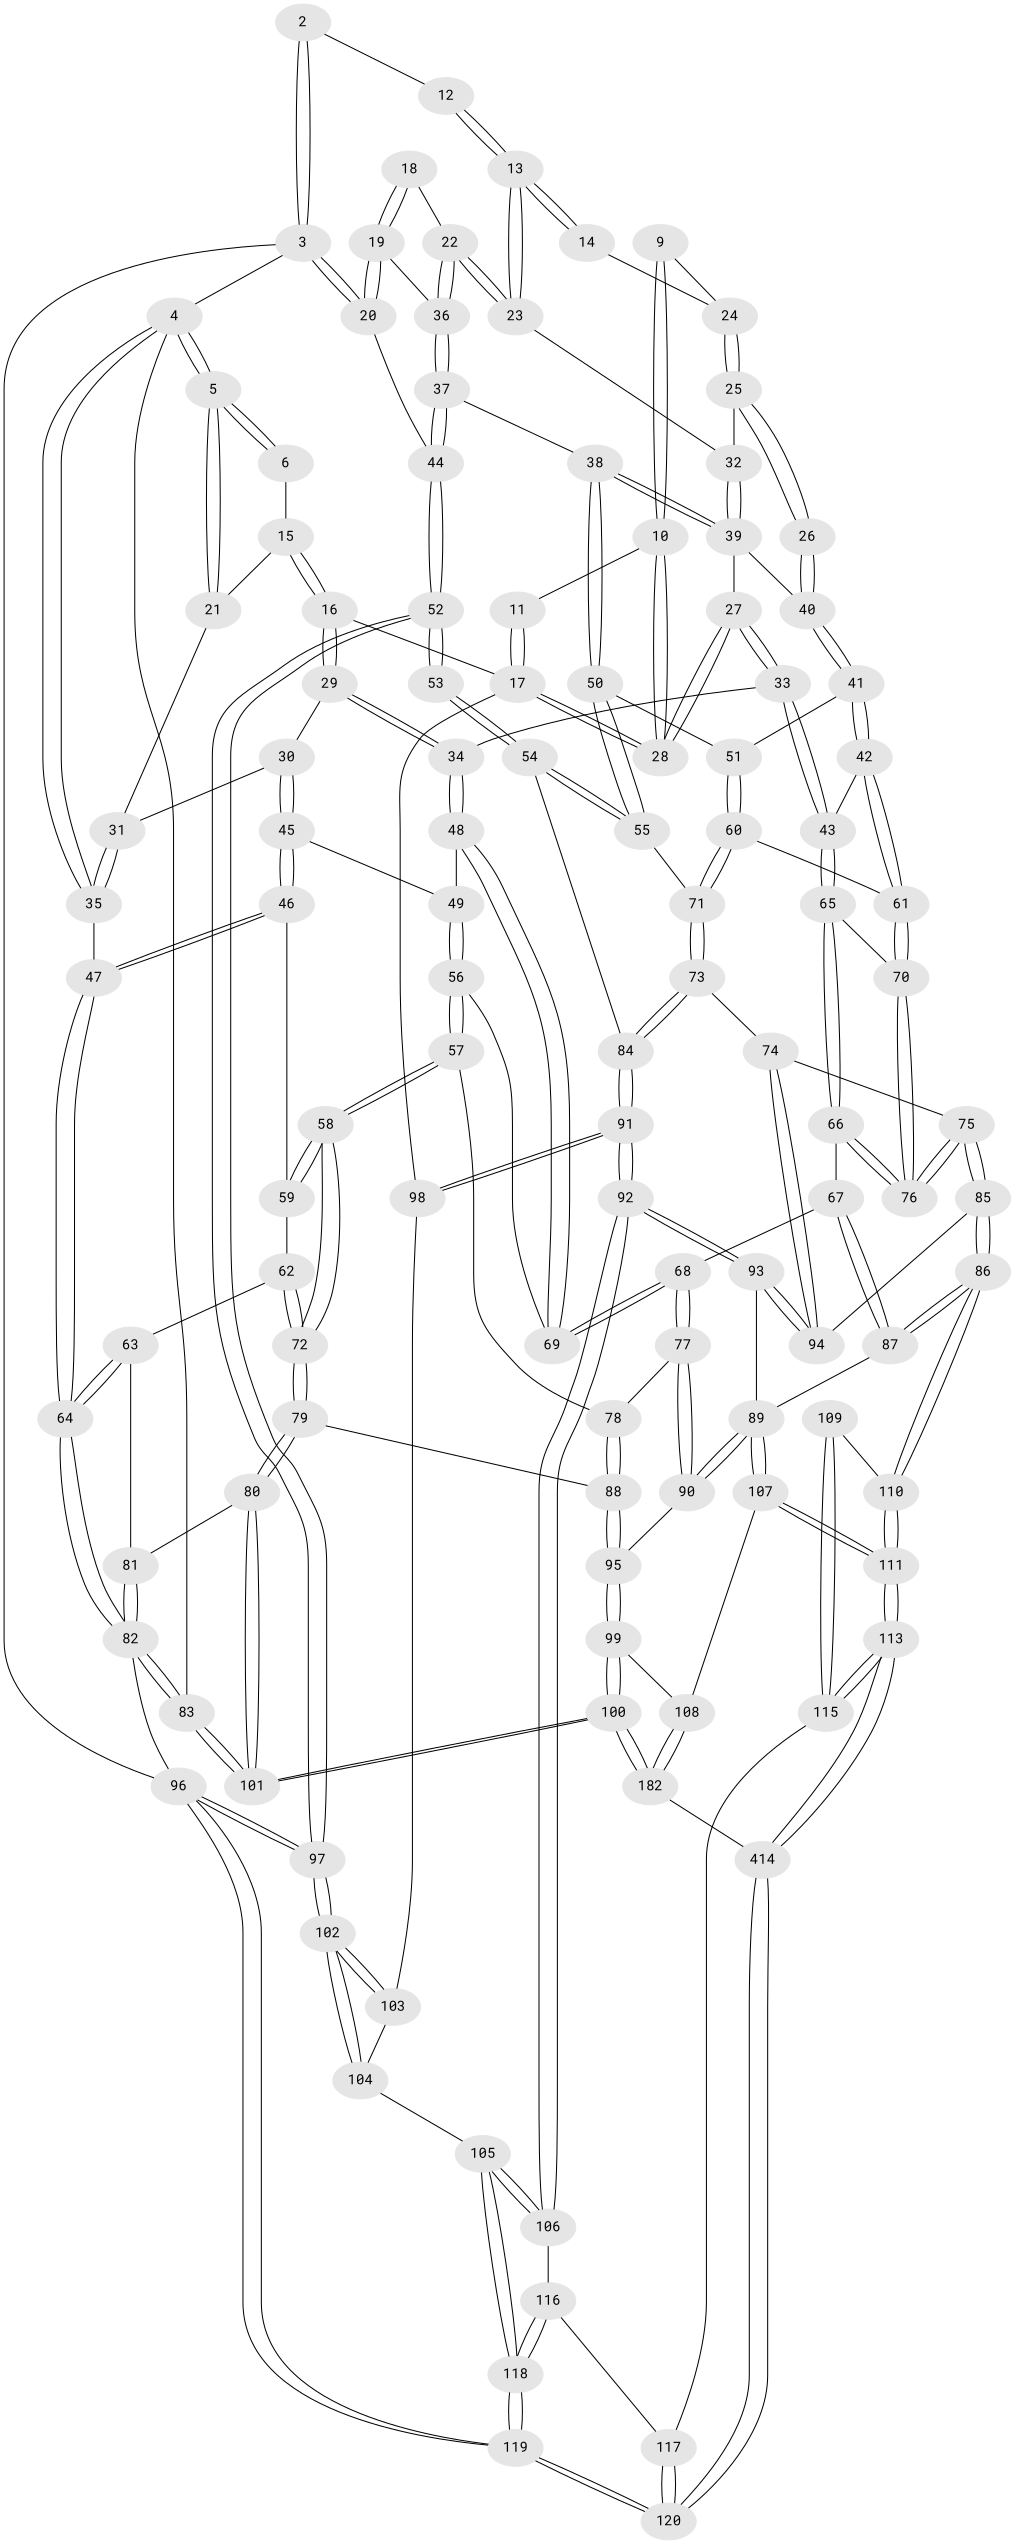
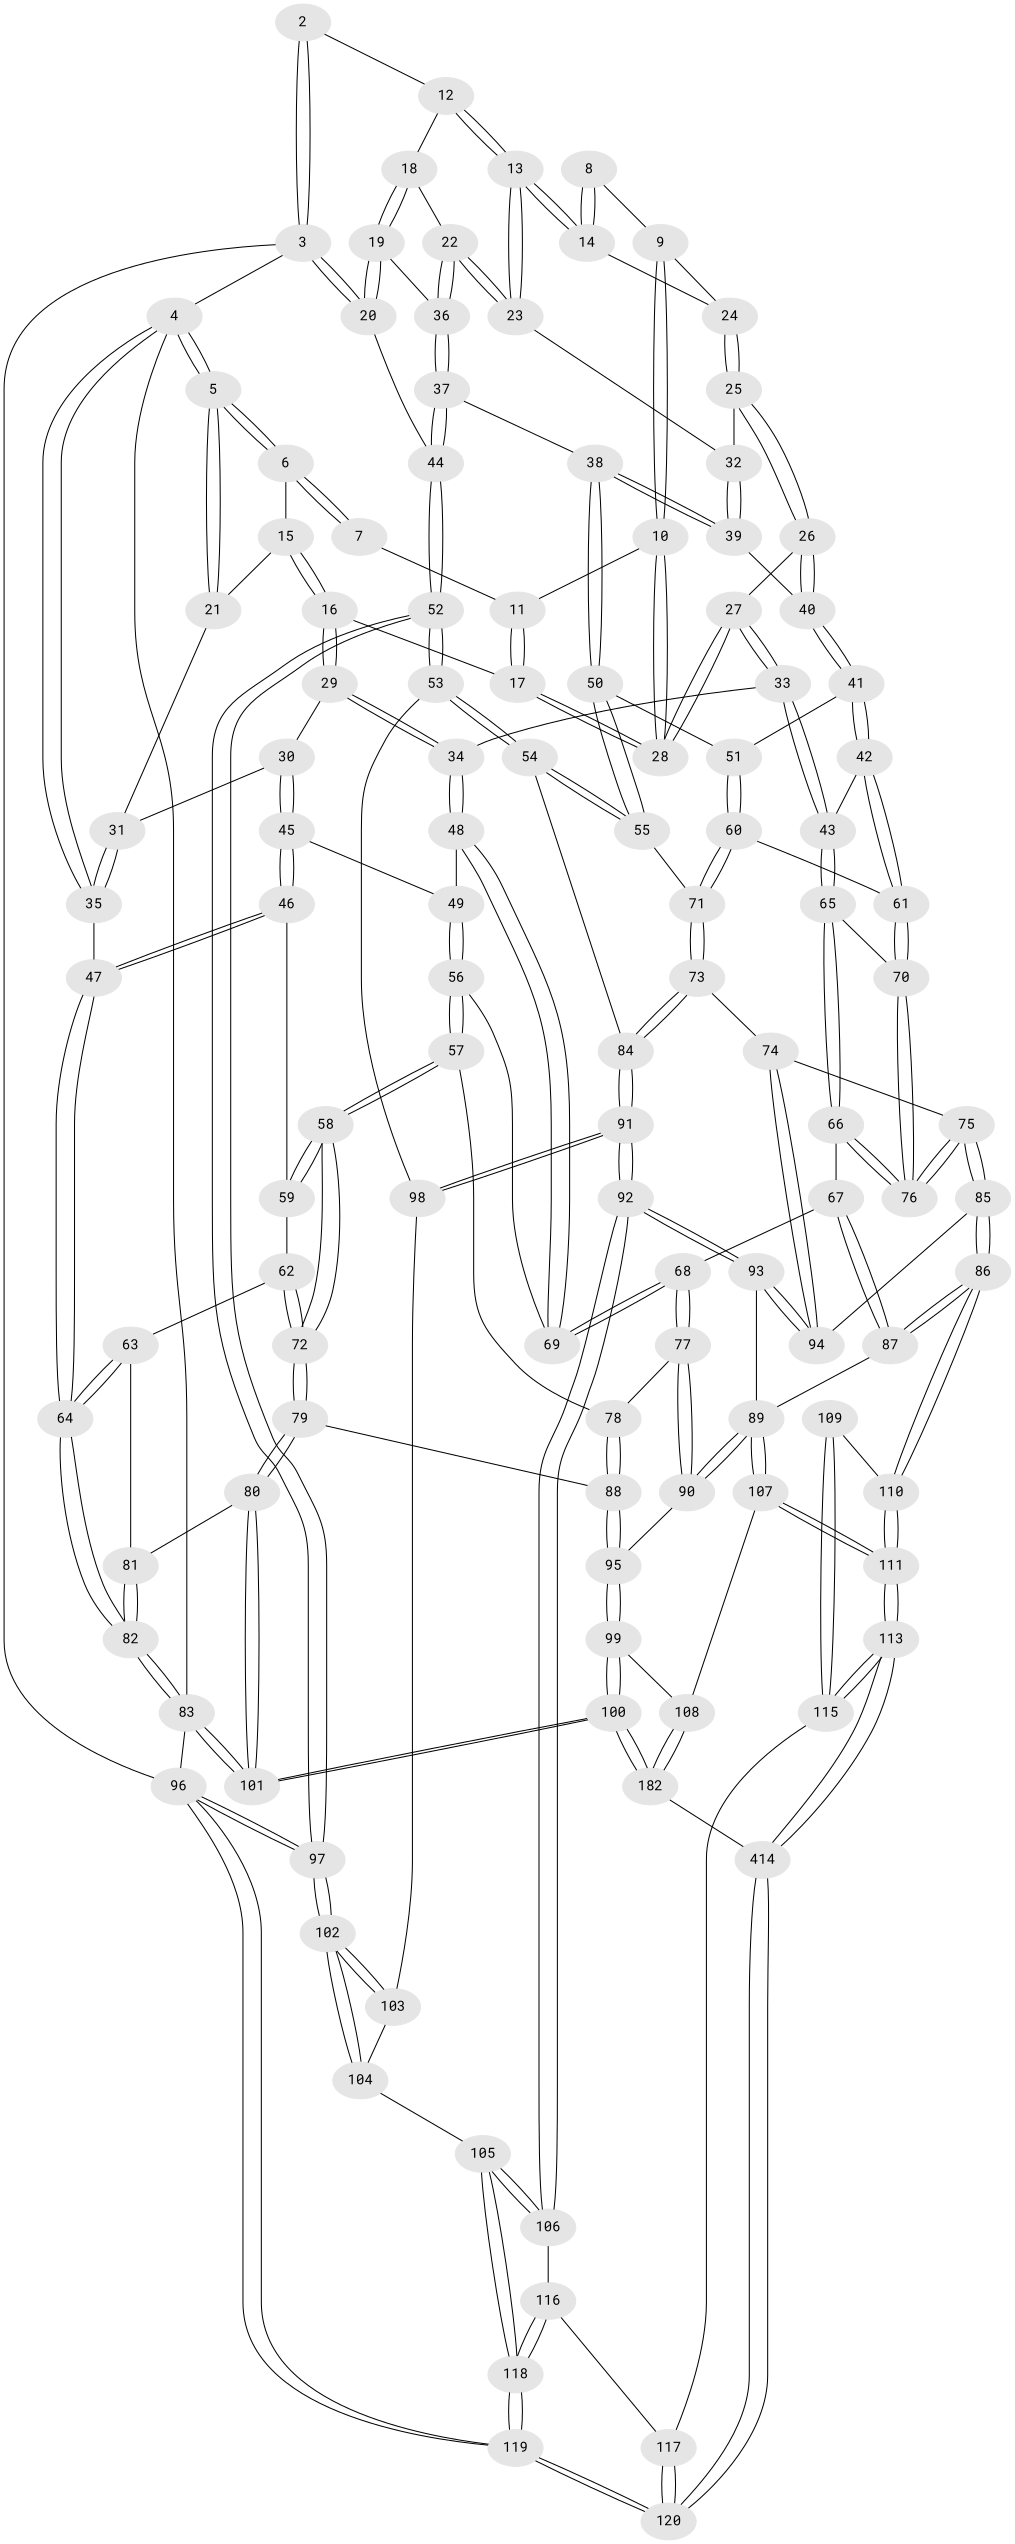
edge "12" -- "18": added
node "8": added
node "7": added
edge "39" -- "27": now "26" -- "27"
edge "17" -- "98": now "53" -- "98"
edge "82" -- "96": now "83" -- "96"
